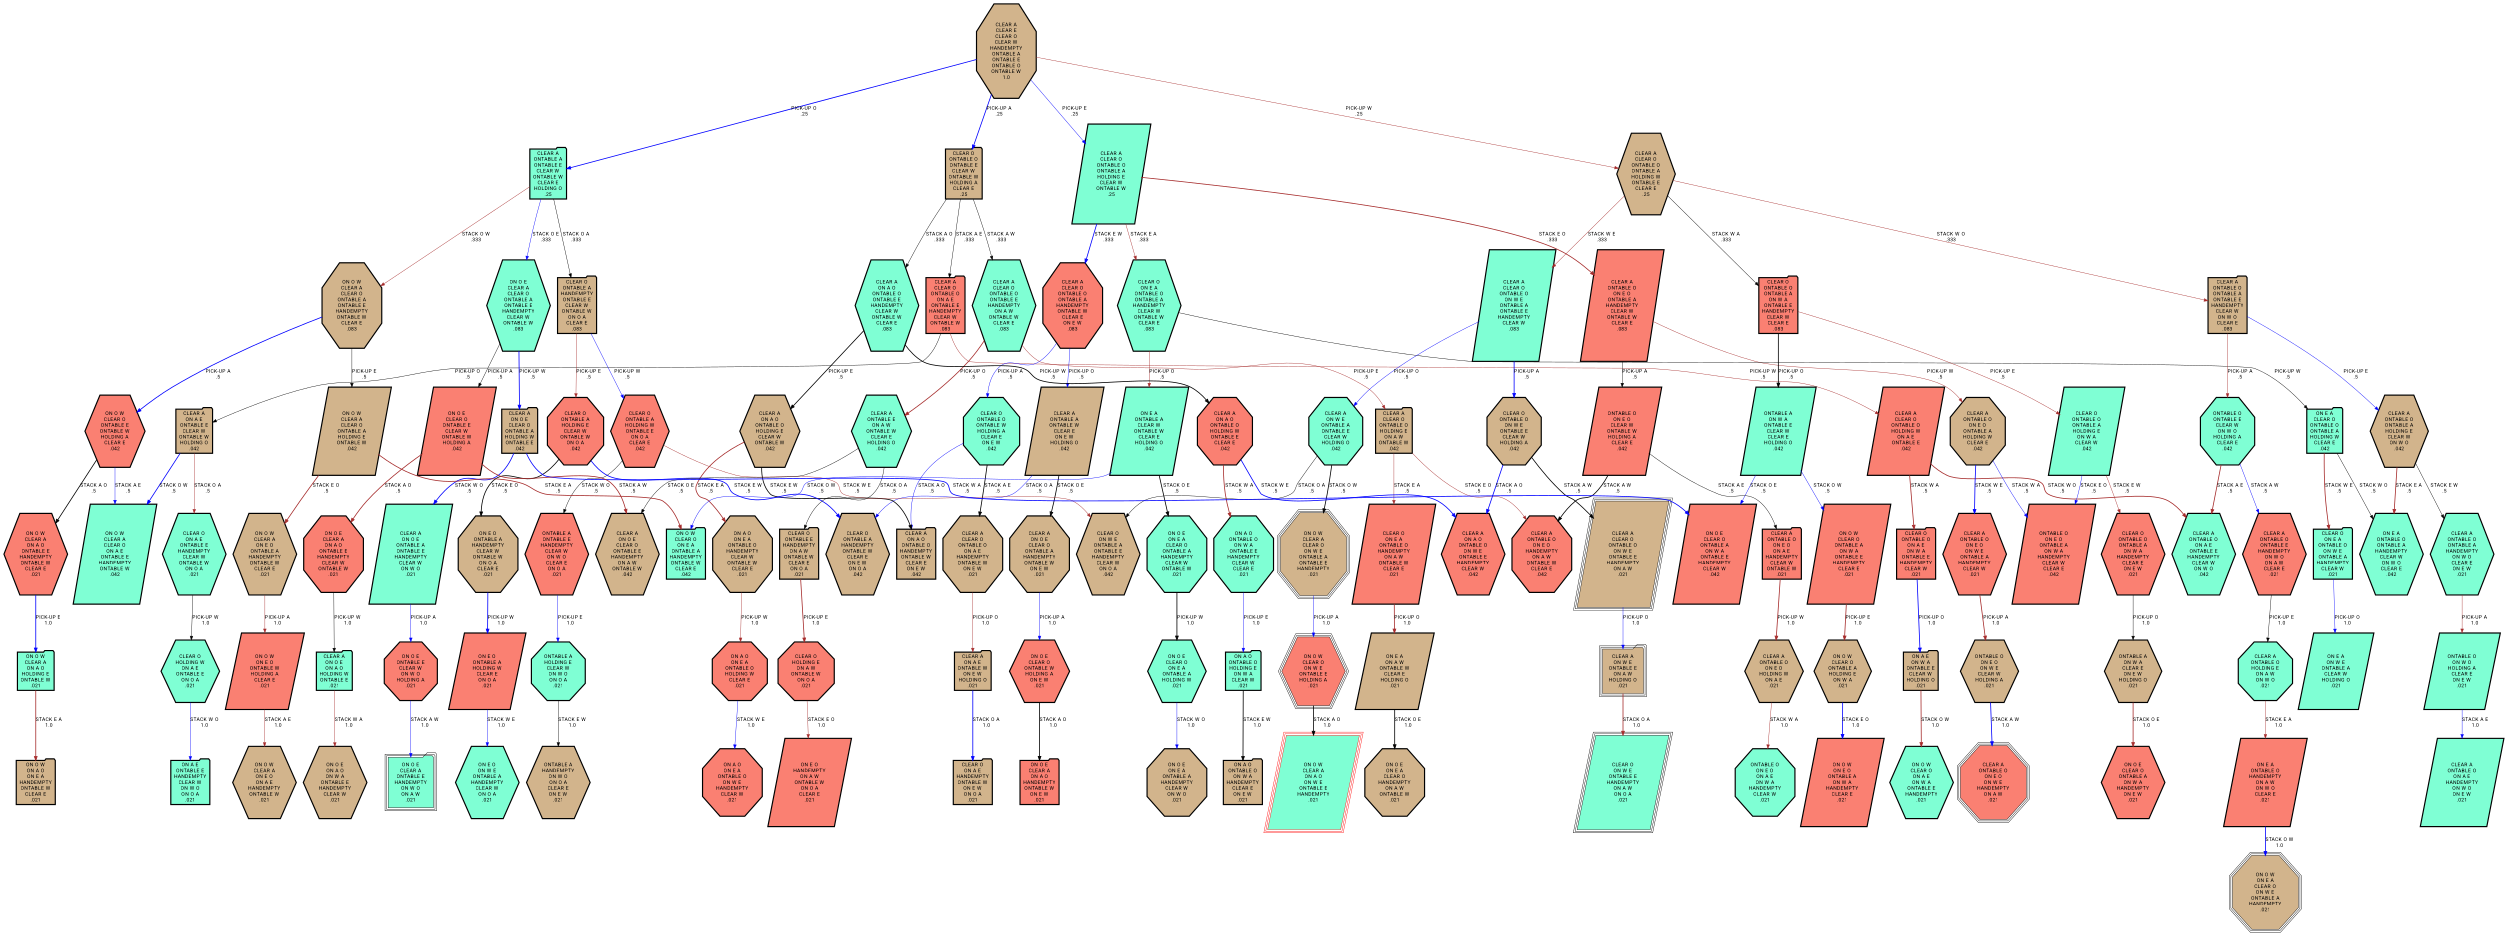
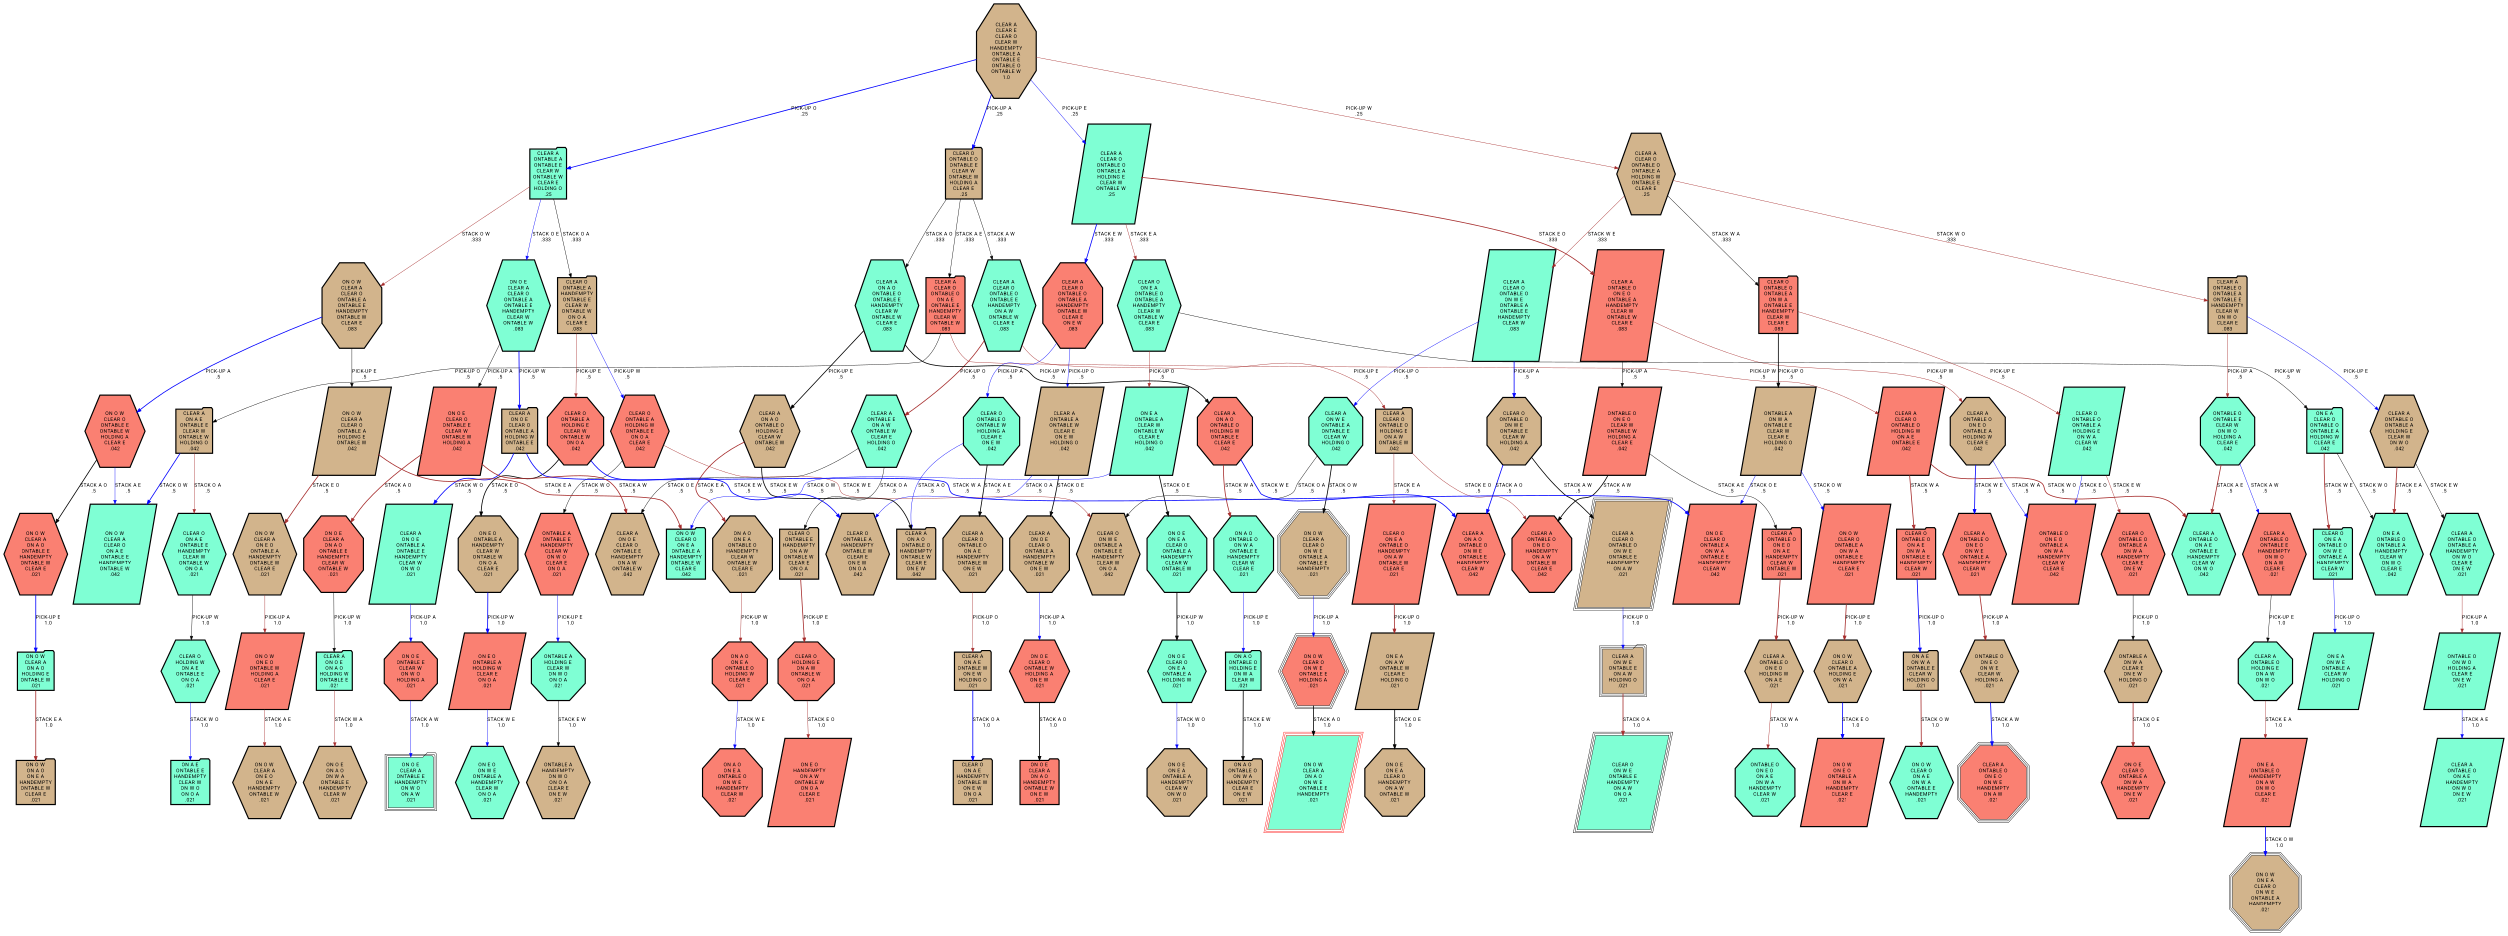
node "ONTABLE A ON W A ONTABLE E CLEAR W CLEAR E HOLDING O .042": fillcolor aquamarine -> tan
